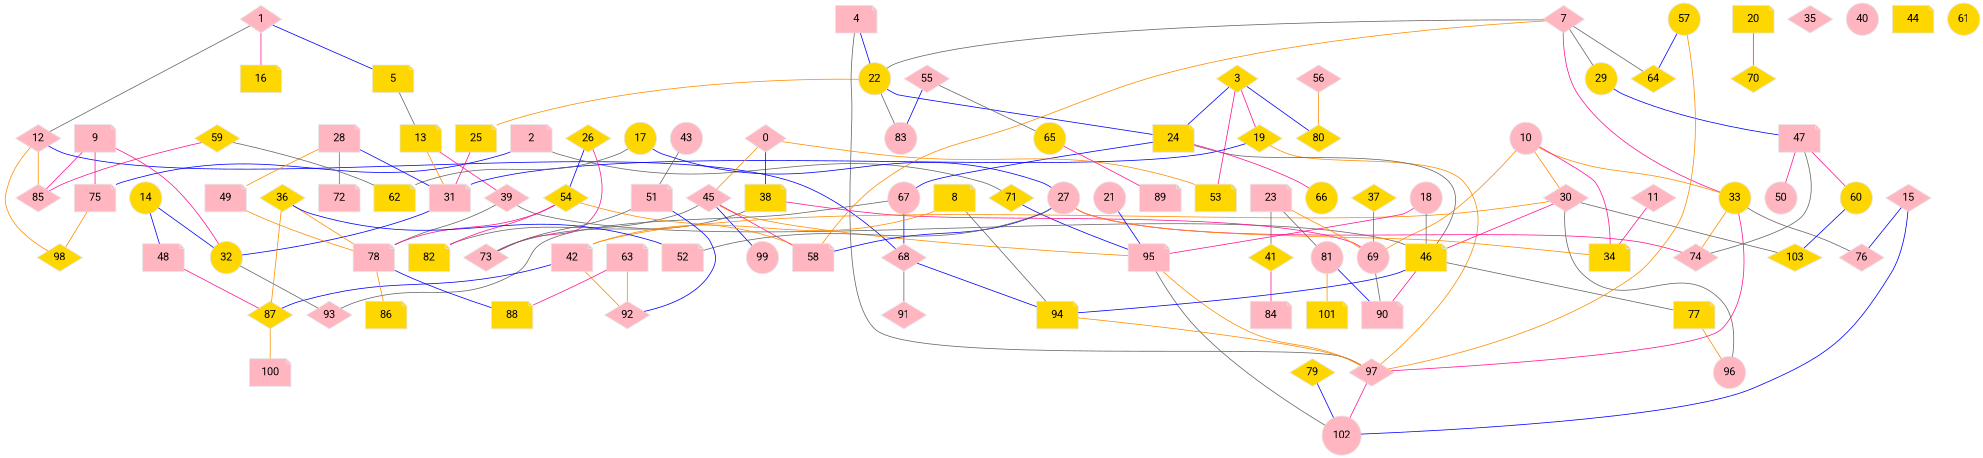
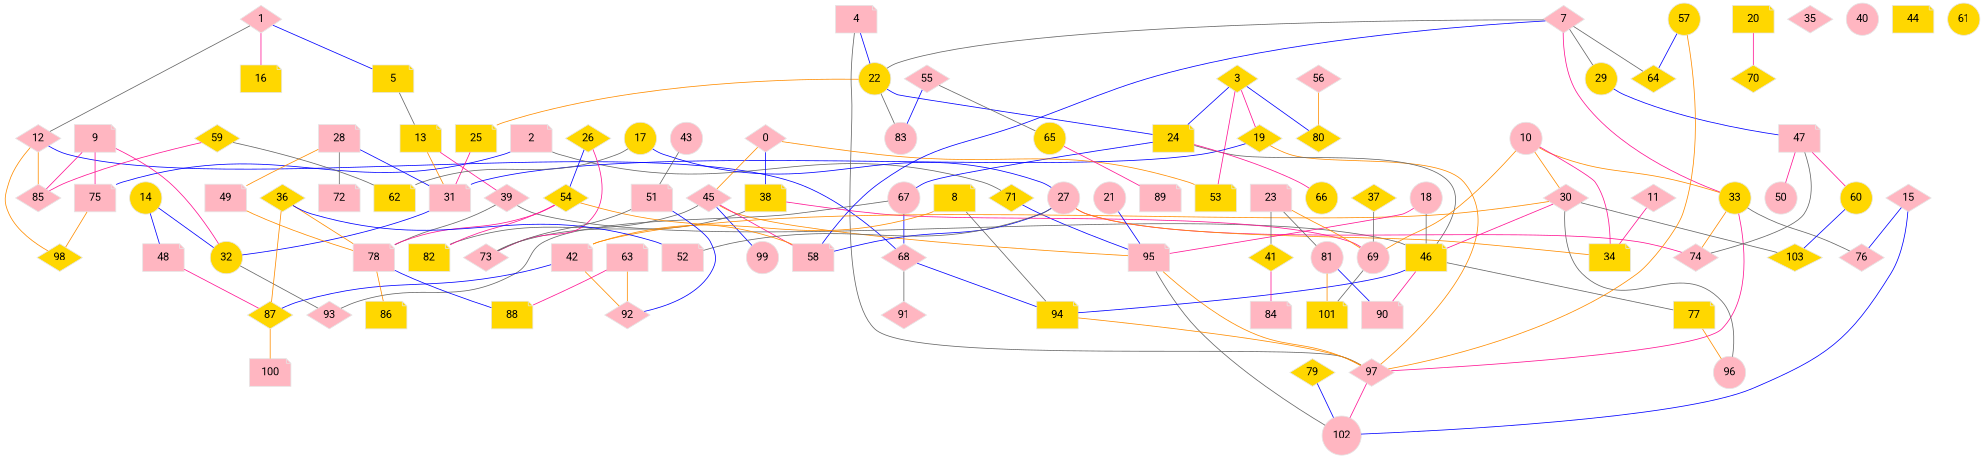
edge "7" -- "58": color darkorange -> blue
edge "69" -- "90": now "69" -- "101"
